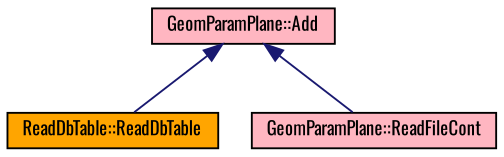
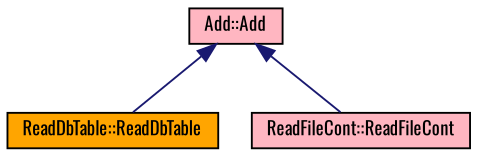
node "GeomParamPlane::Add": label "GeomParamPlane::Add" -> "Add::Add"
node "GeomParamPlane::ReadFileCont": label "GeomParamPlane::ReadFileCont" -> "ReadFileCont::ReadFileCont"
